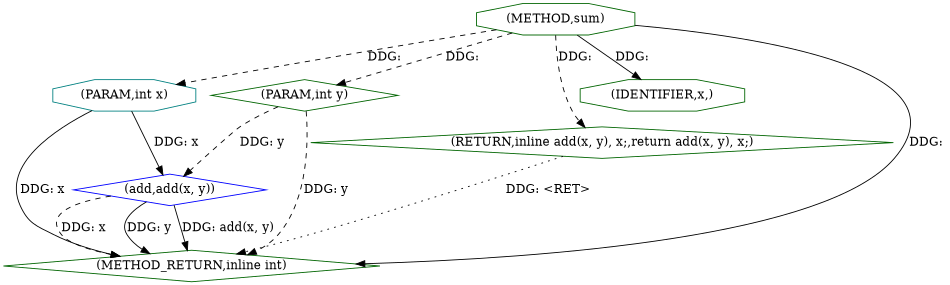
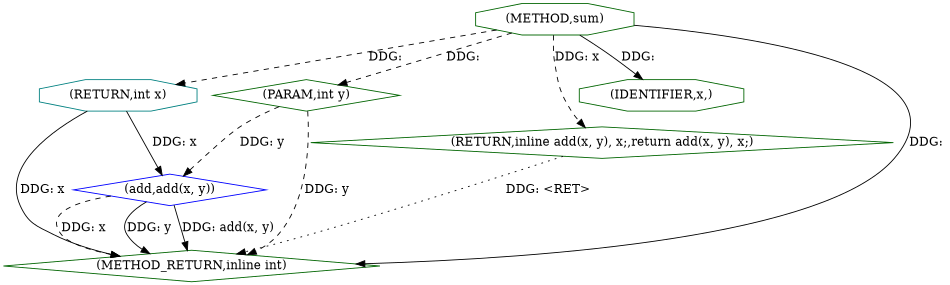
edge "(METHOD,sum)" -> "(RETURN,inline add(x, y), x;,return add(x, y), x;)": label "DDG: " -> "DDG: x"
node "(PARAM,int x)": label "(PARAM,int x)" -> "(RETURN,int x)"
